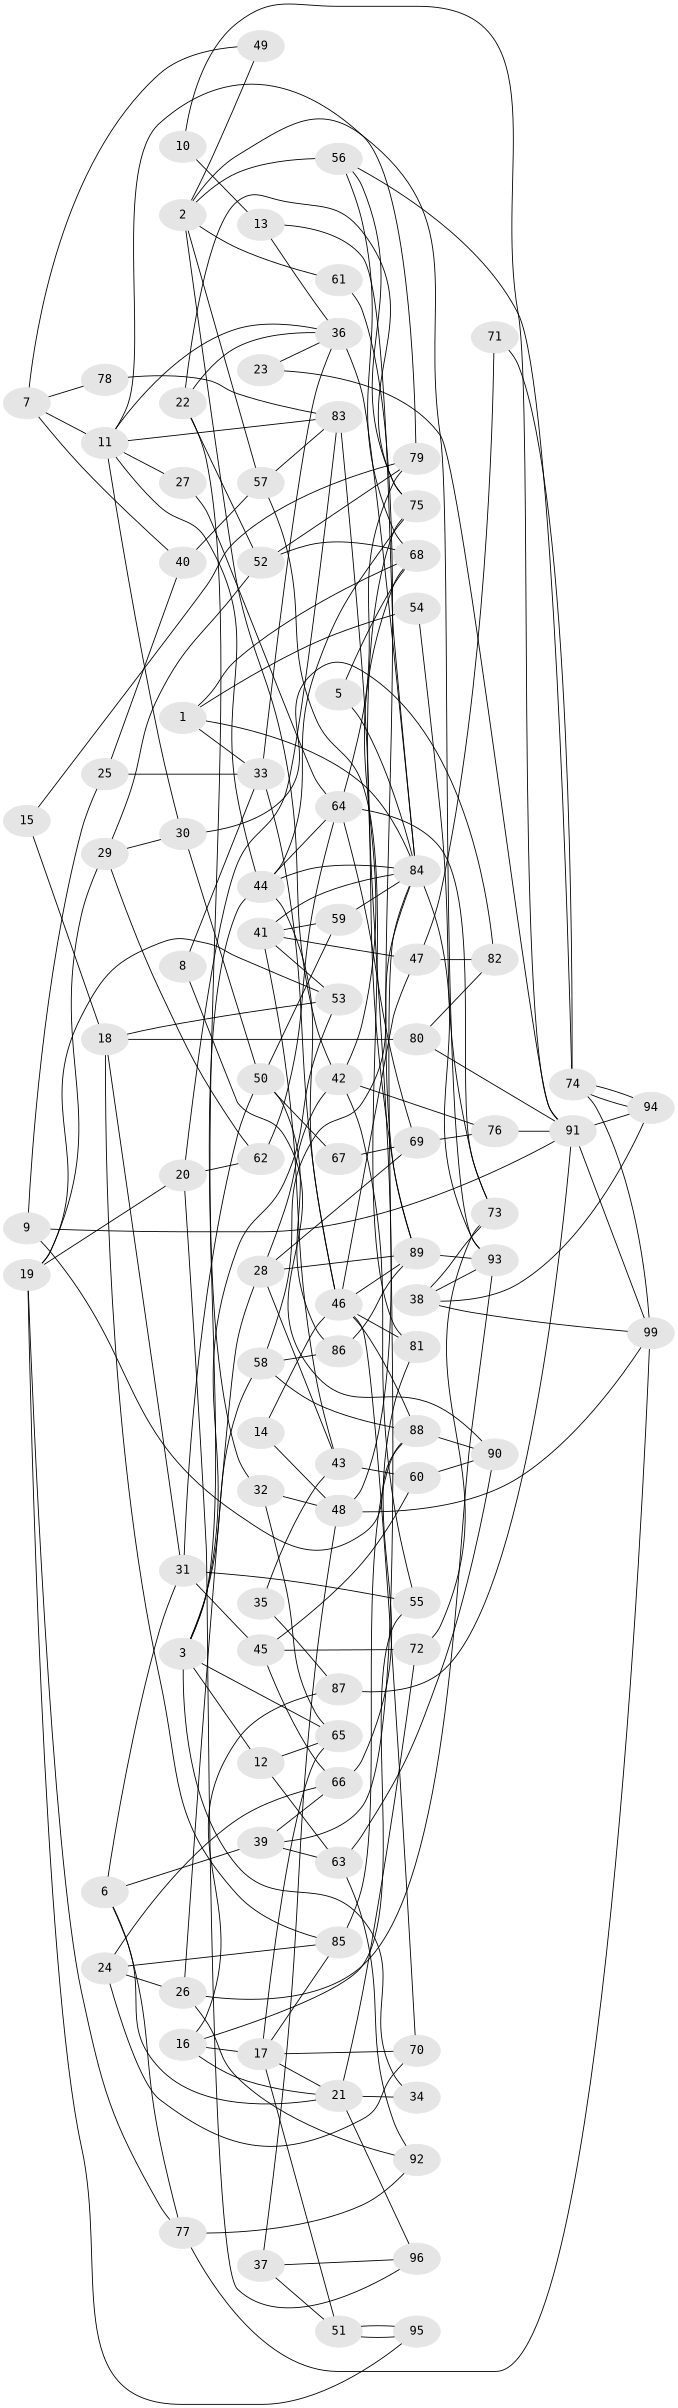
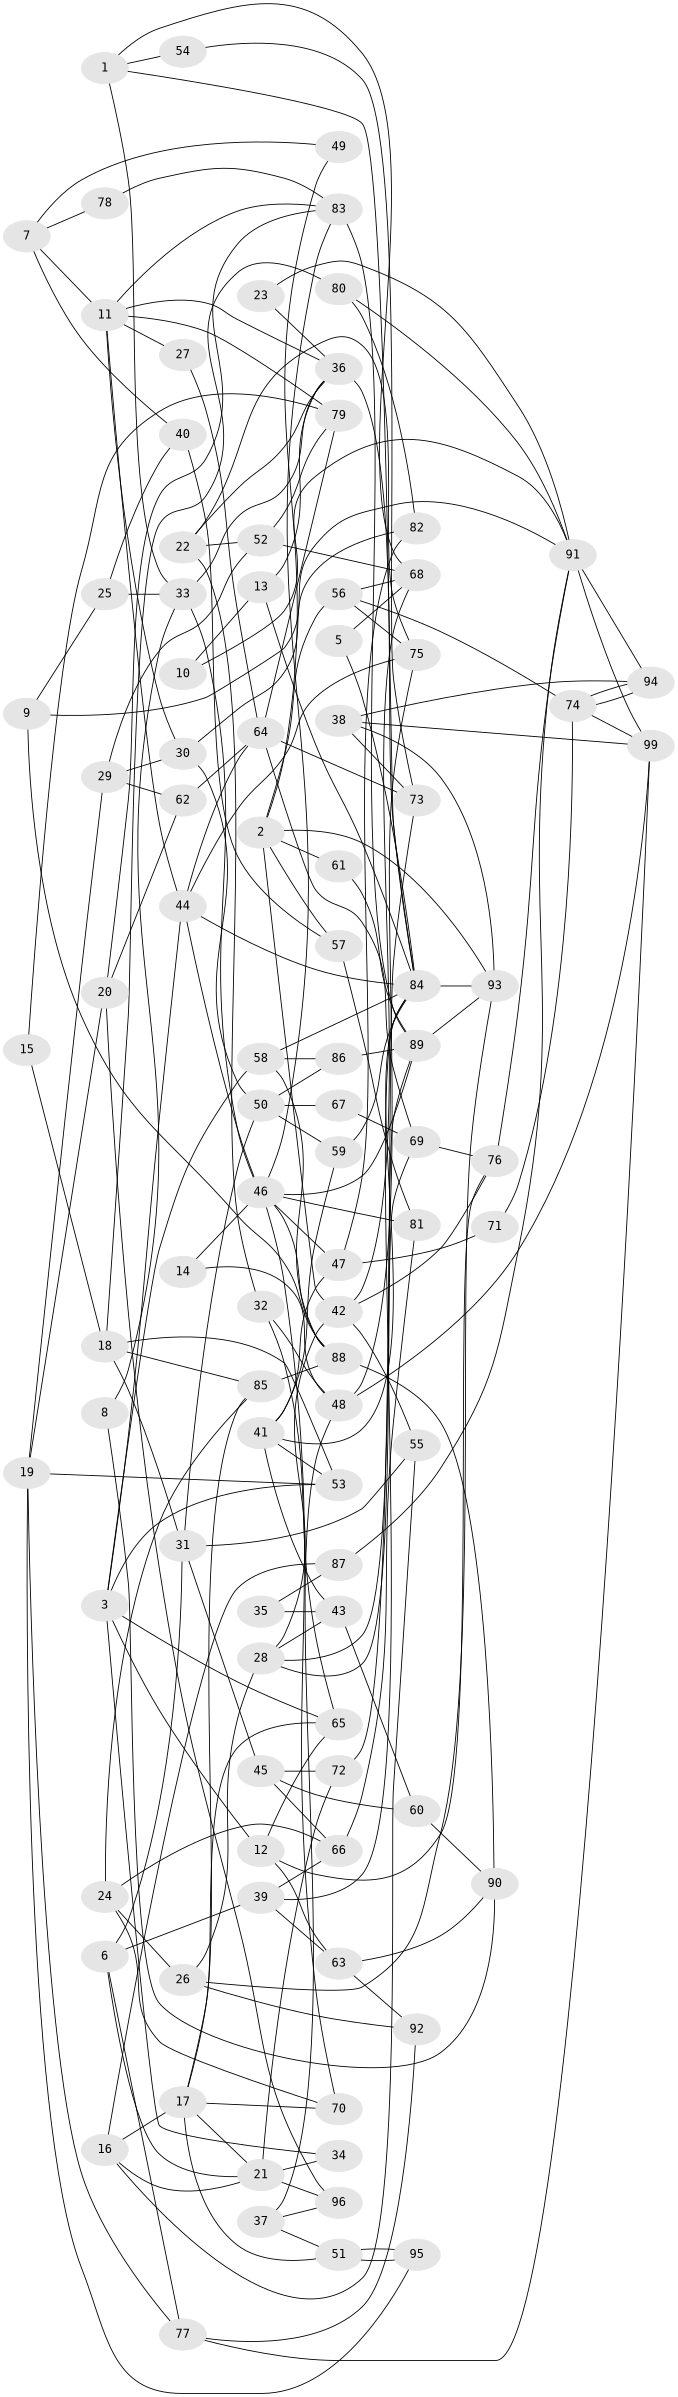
edge "83" -- "57": now "83" -- "46"
edge "76" -- "12": added
